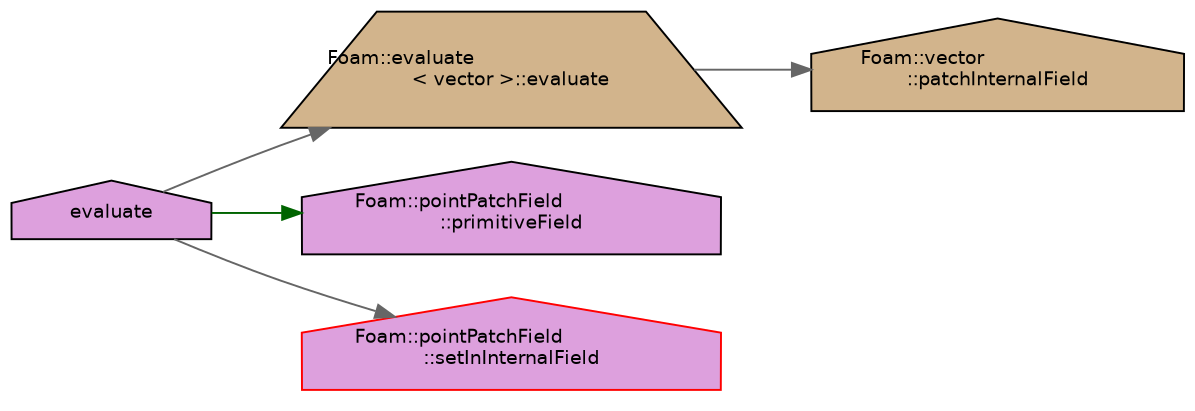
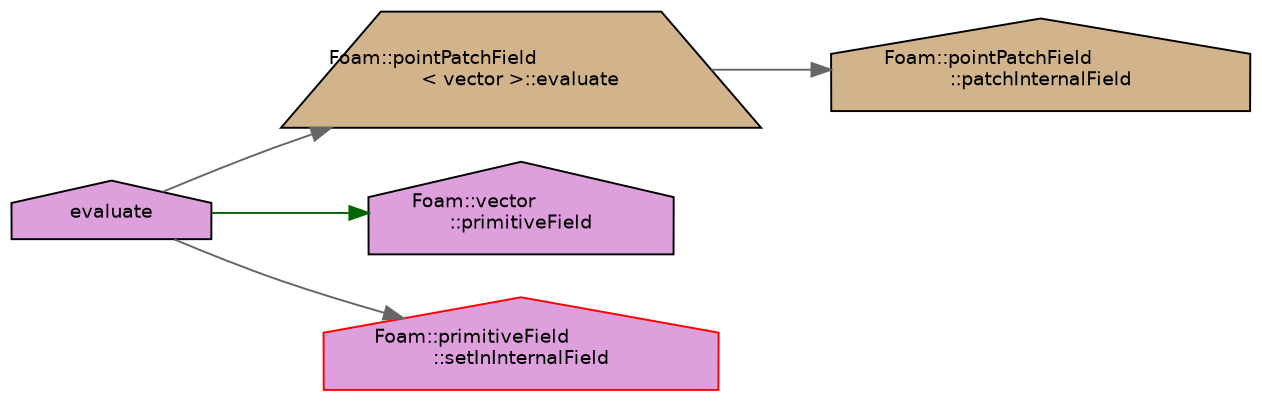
node "Foam::evaluate < vector >::evaluate": label "Foam::evaluate < vector >::evaluate" -> "Foam::pointPatchField < vector >::evaluate"
node "Foam::vector ::patchInternalField": label "Foam::vector ::patchInternalField" -> "Foam::pointPatchField ::patchInternalField"
node "Foam::pointPatchField ::primitiveField": label "Foam::pointPatchField ::primitiveField" -> "Foam::vector ::primitiveField"
node "Foam::pointPatchField ::setInInternalField": label "Foam::pointPatchField ::setInInternalField" -> "Foam::primitiveField ::setInInternalField"
